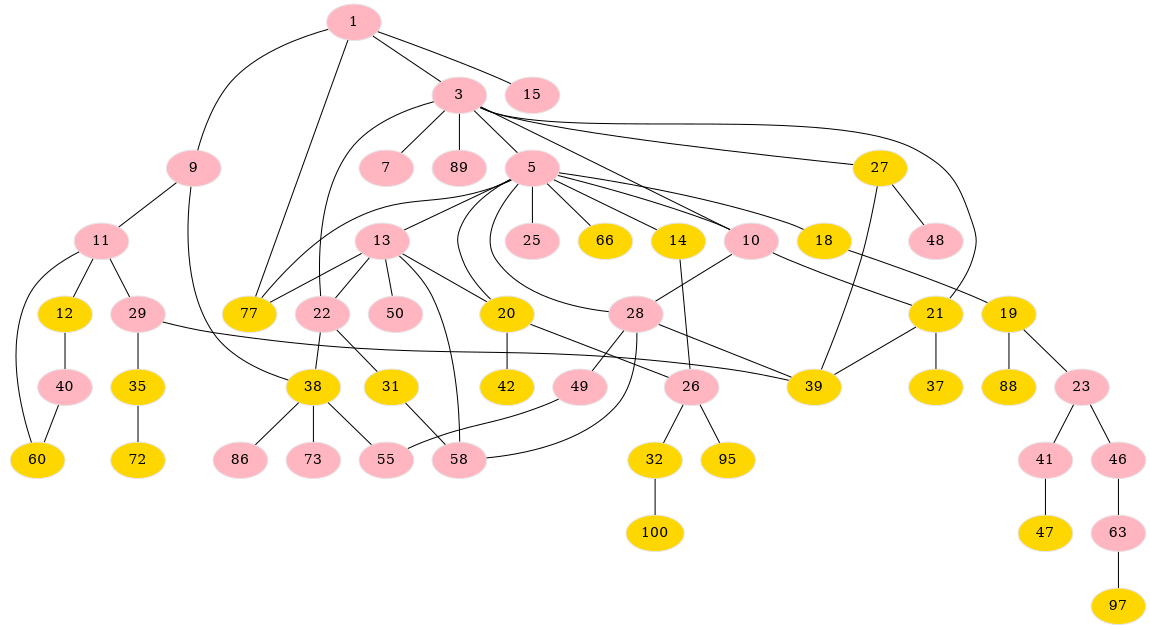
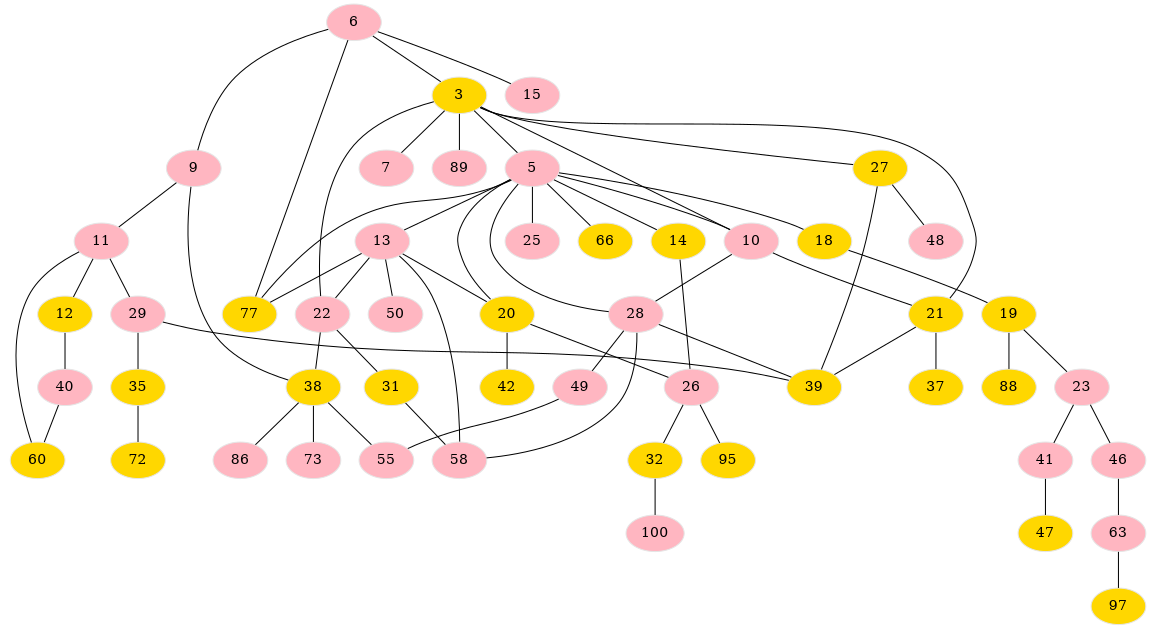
node "1": label "1" -> "6"
node "3": fillcolor lightpink -> gold
node "100": fillcolor gold -> lightpink
